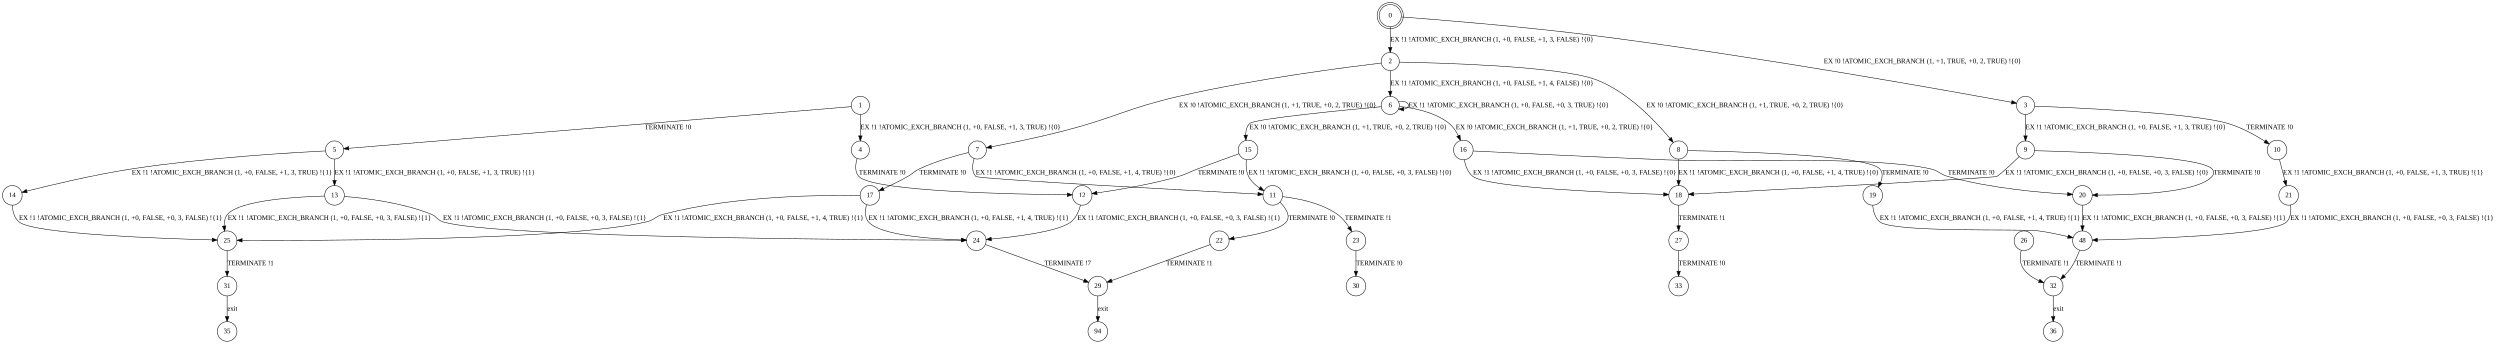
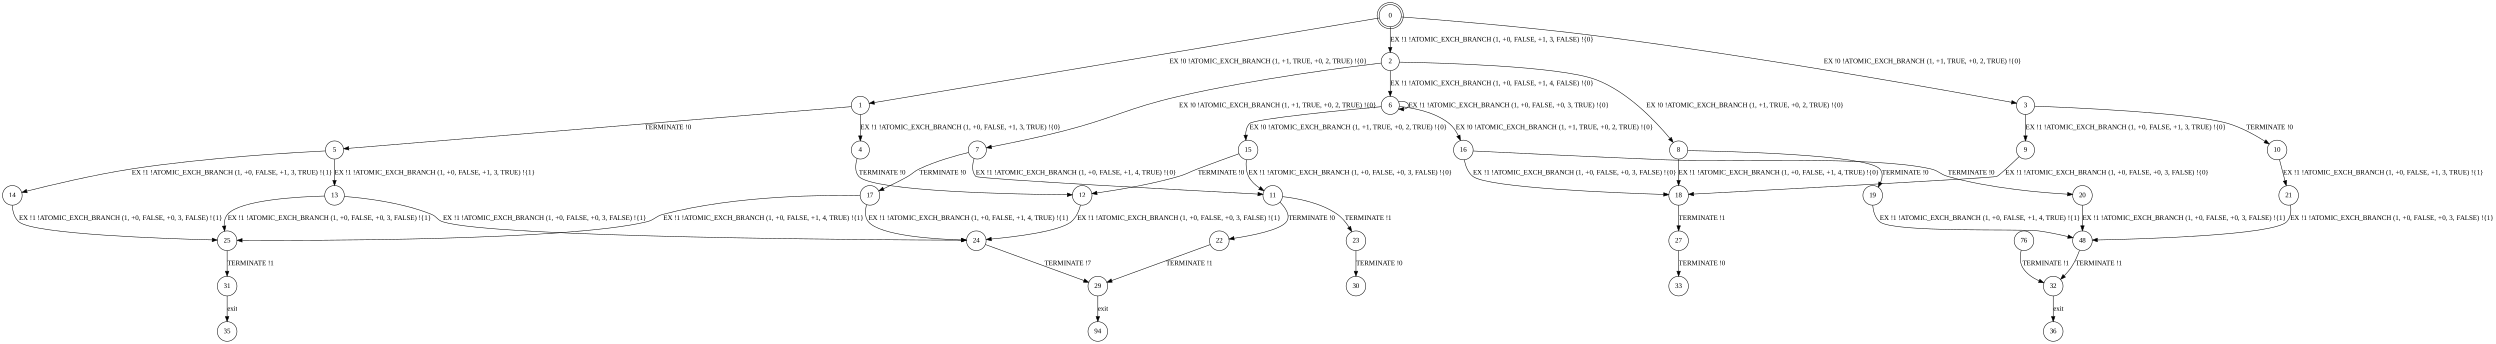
edge "0" -> "1": added, label "EX !0 !ATOMIC_EXCH_BRANCH (1, +1, TRUE, +0, 2, TRUE) !{0}"
edge "9" -> "20": removed, label "TERMINATE !0"
node "26": label "26" -> "76"
